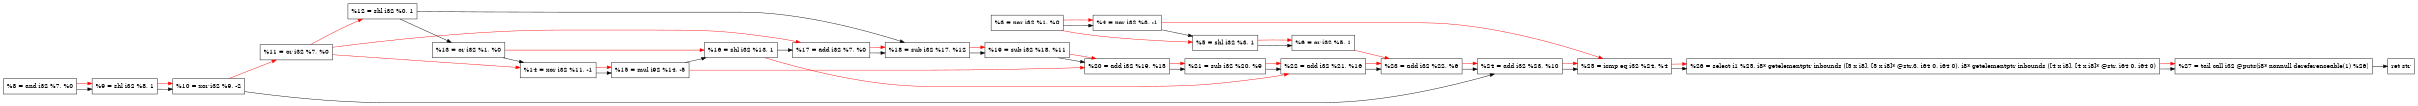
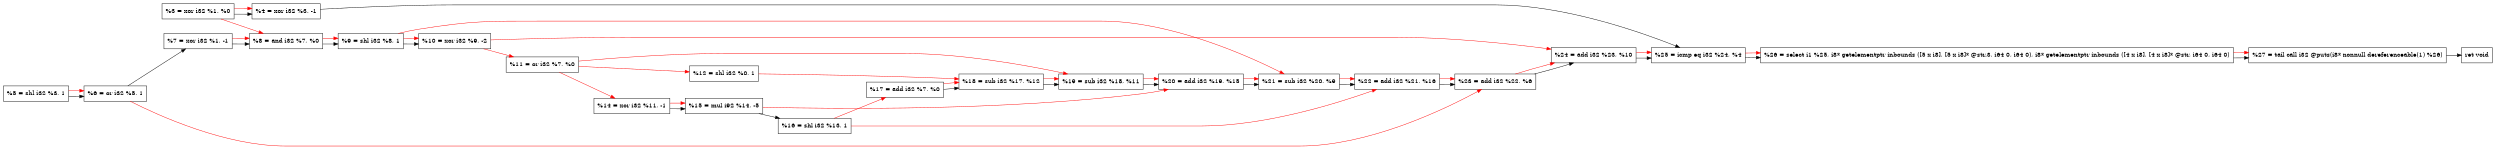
edge "%12 = shl i32 %0, 1" -> "%18 = sub i32 %17, %12": color black -> red
edge "%9 = shl i32 %8, 1" -> "%21 = sub i32 %20, %9": added
edge "%4 = xor i32 %3, -1" -> "%25 = icmp eq i32 %24, %4": color red -> black
edge "%11 = or i32 %7, %0" -> "%17 = add i32 %7, %0": now "%11 = or i32 %7, %0" -> "%19 = sub i32 %18, %11"
edge "%4 = xor i32 %3, -1" -> "%5 = shl i32 %3, 1": removed
edge "%3 = xor i32 %1, %0" -> "%5 = shl i32 %3, 1": now "%3 = xor i32 %1, %0" -> "%8 = and i32 %7, %0"
node "%7 = xor i32 %1, -1": added
node "%13 = or i32 %1, %0": removed
edge "%16 = shl i32 %13, 1" -> "%17 = add i32 %7, %0": color black -> red
node "ret str": label "ret str" -> "ret void"
edge "%10 = xor i32 %9, -2" -> "%24 = add i32 %23, %10": color black -> red
